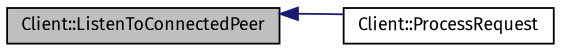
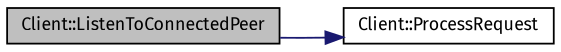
edge "Client::ProcessRequest" -> "Client::ListenToConnectedPeer": reversed
